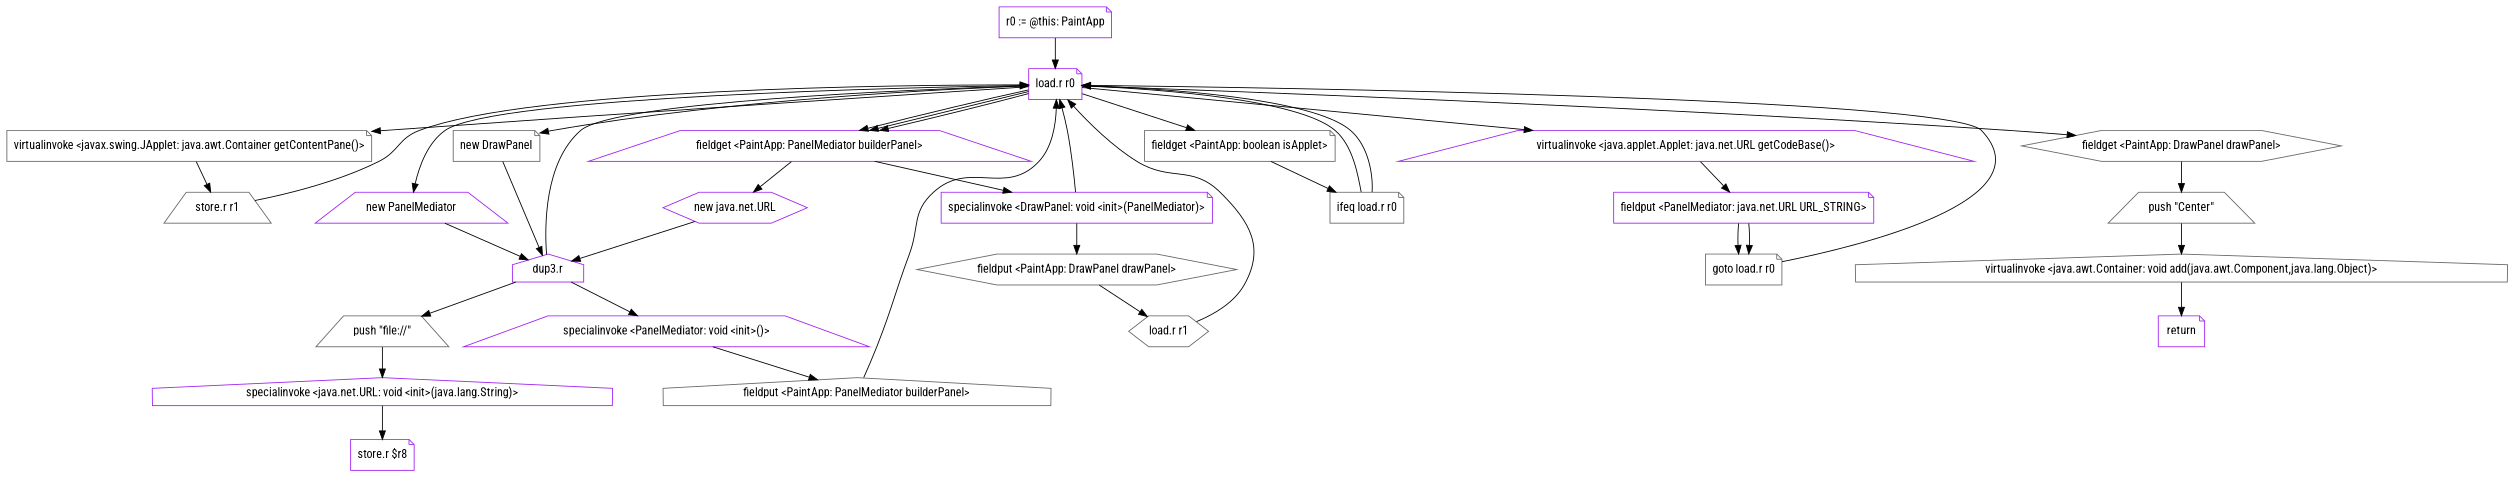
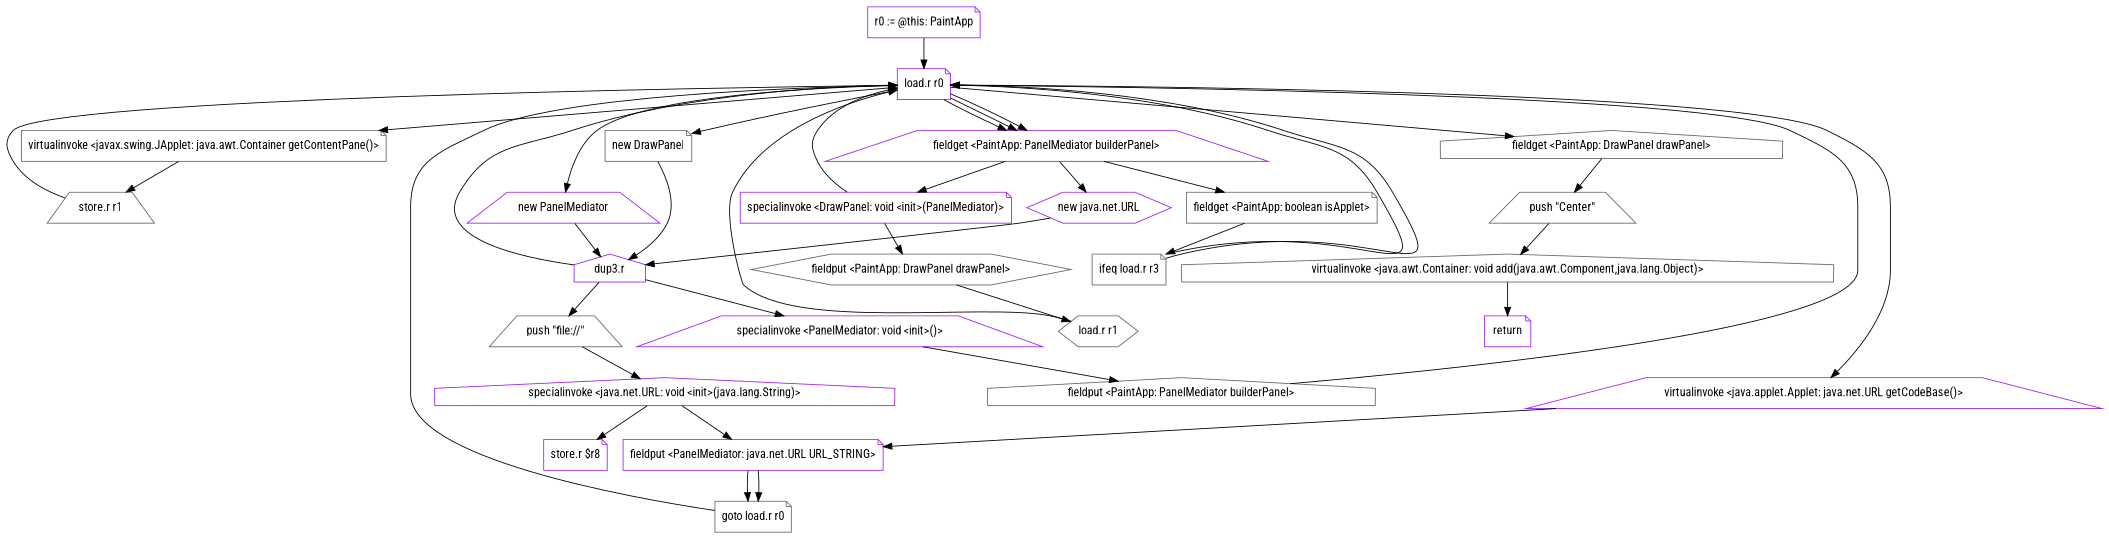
edge "load.r r0" -> "fieldget <PaintApp: boolean isApplet>": now "fieldget <PaintApp: PanelMediator builderPanel>" -> "fieldget <PaintApp: boolean isApplet>"
node "fieldget <PaintApp: DrawPanel drawPanel>": shape hexagon -> house
node "ifeq load.r r0": label "ifeq load.r r0" -> "ifeq load.r r3"
edge "specialinvoke <java.net.URL: void <init>(java.lang.String)>" -> "fieldput <PanelMediator: java.net.URL URL_STRING>": added
